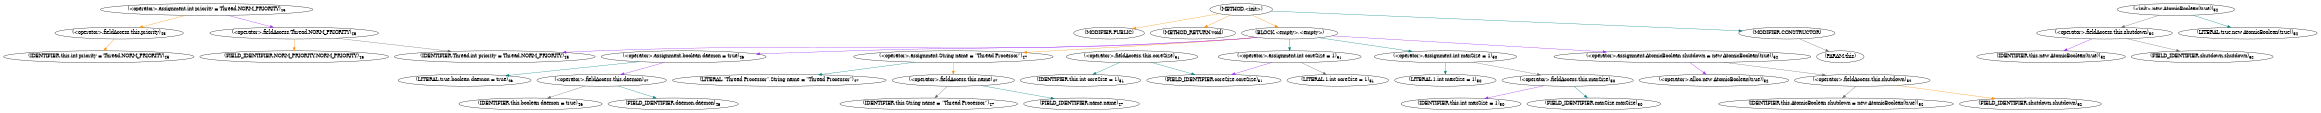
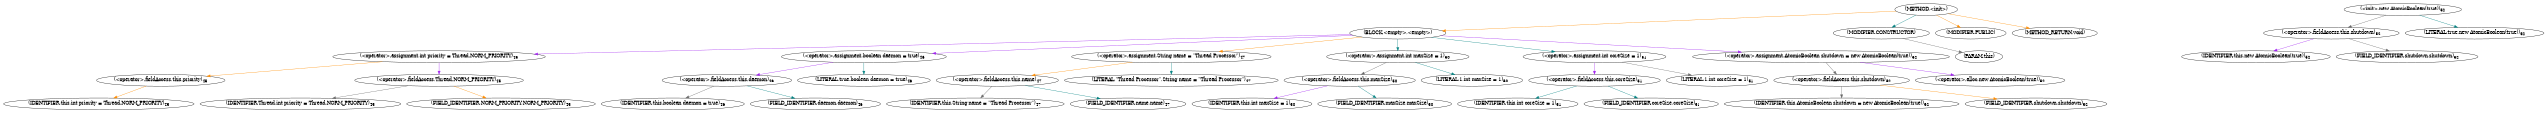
edge "(BLOCK,<empty>,<empty>)" -> "(IDENTIFIER,Thread,int priority = Thread.NORM_PRIORITY)": now "(BLOCK,<empty>,<empty>)" -> "(<operator>.assignment,int priority = Thread.NORM_PRIORITY)"
edge "(<operator>.assignment,int coreSize = 1)" -> "(FIELD_IDENTIFIER,coreSize,coreSize)": now "(<operator>.assignment,int coreSize = 1)" -> "(<operator>.fieldAccess,this.coreSize)"
node "(<operator>.fieldAccess,this.daemon)": text "47" -> "46"
